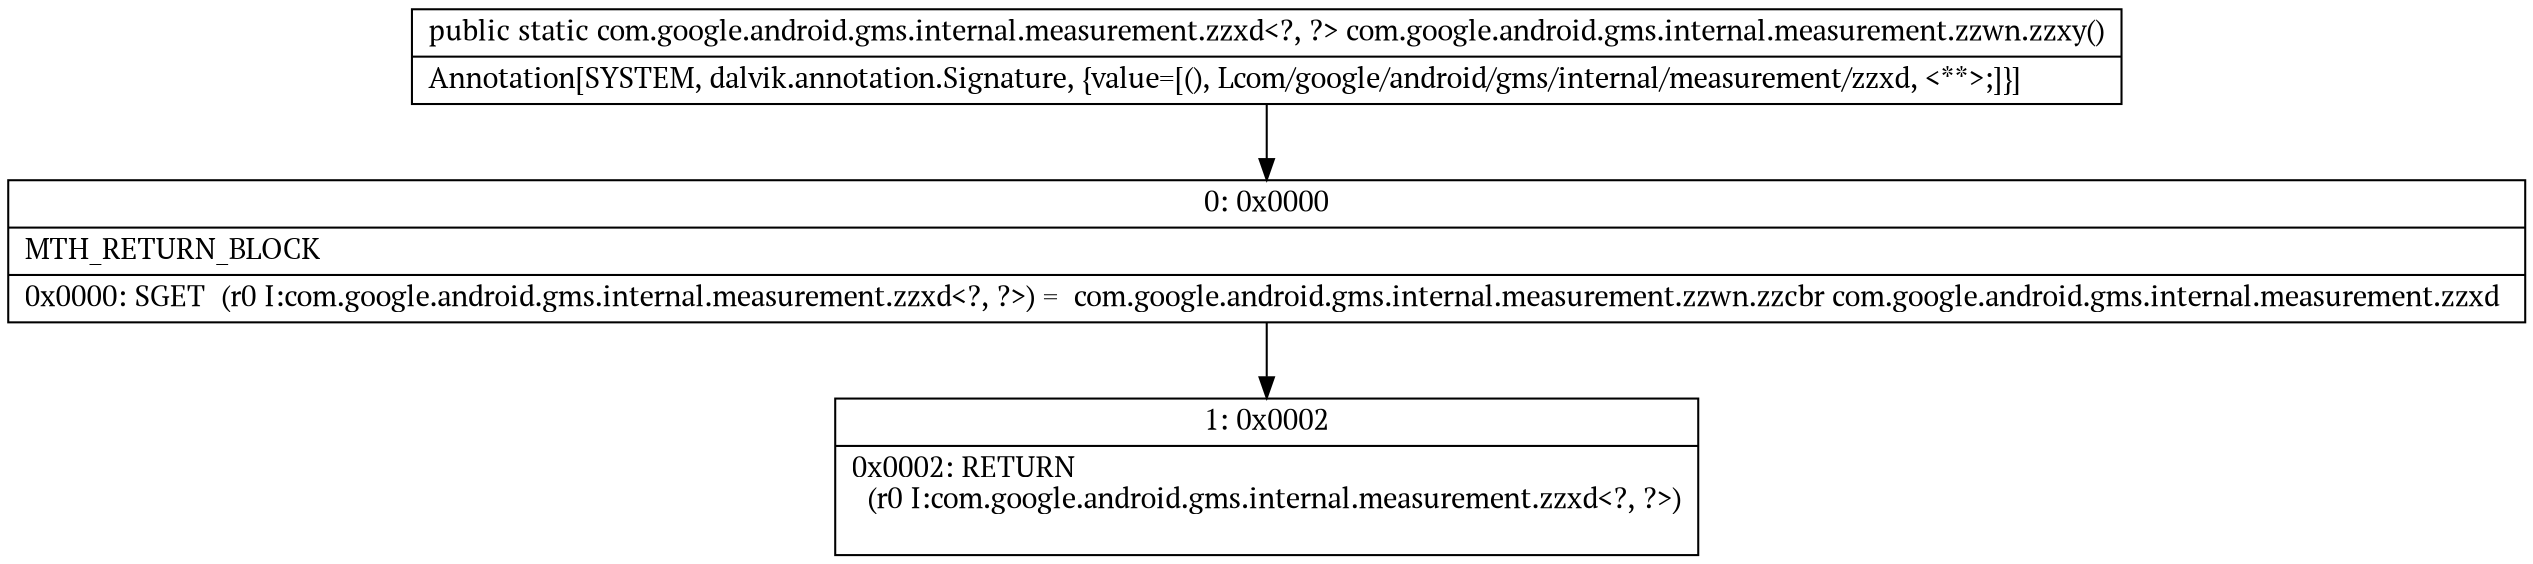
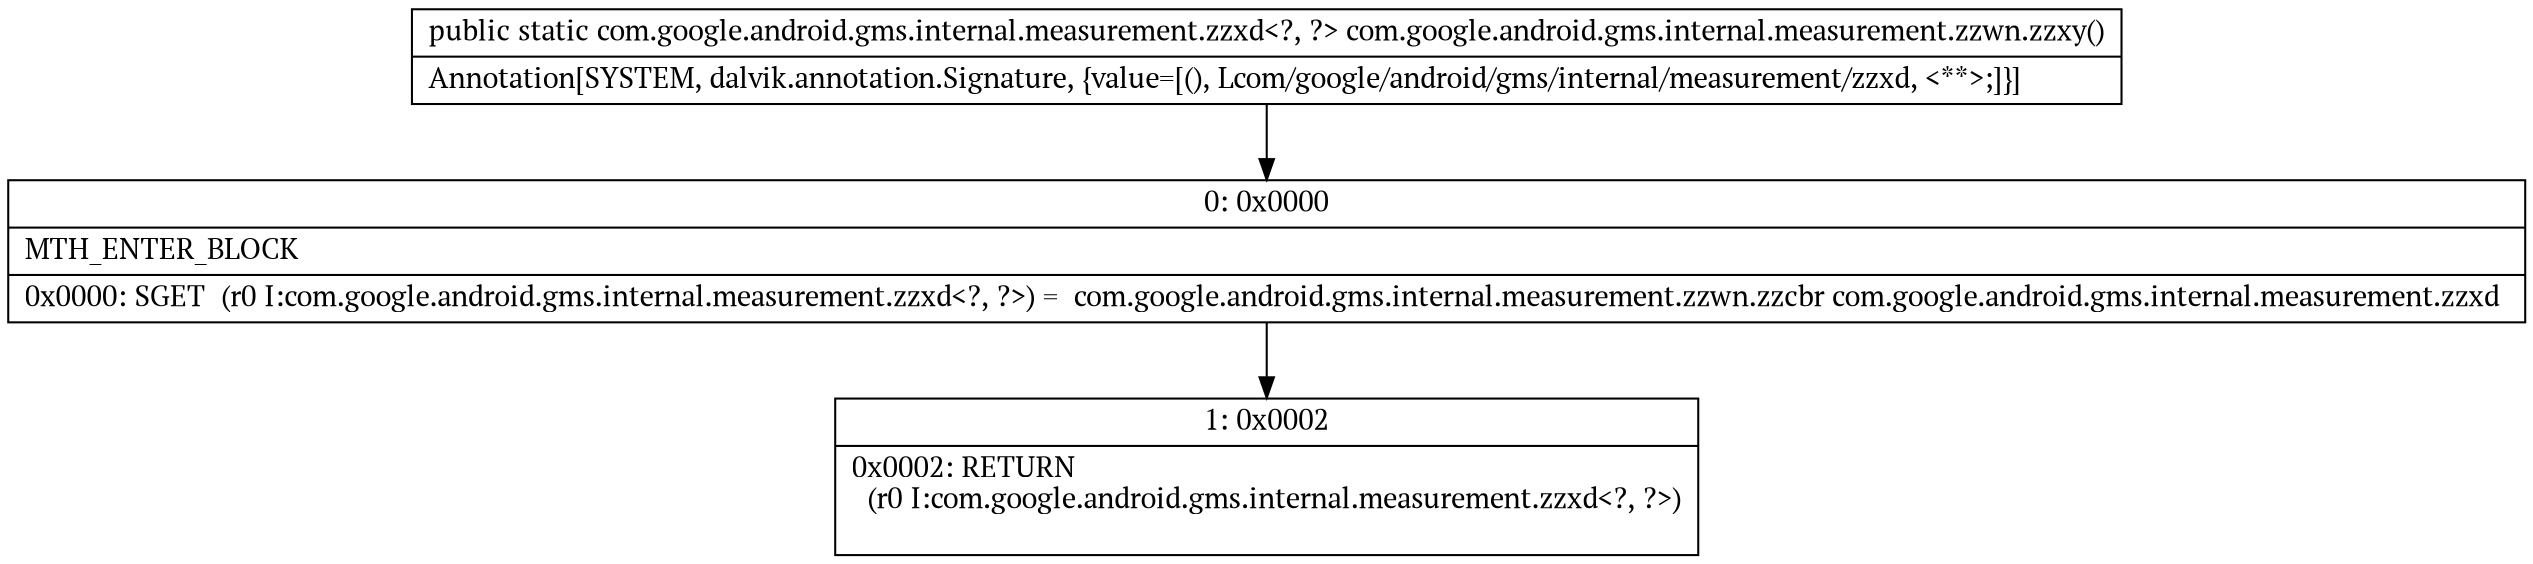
node "0: 0x0000": text "MTH_RETURN_BLOCK" -> "MTH_ENTER_BLOCK"
